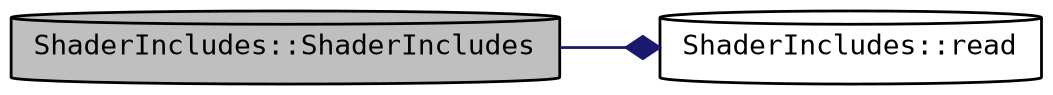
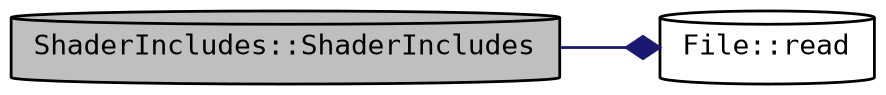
node "ShaderIncludes::read": label "ShaderIncludes::read" -> "File::read"
